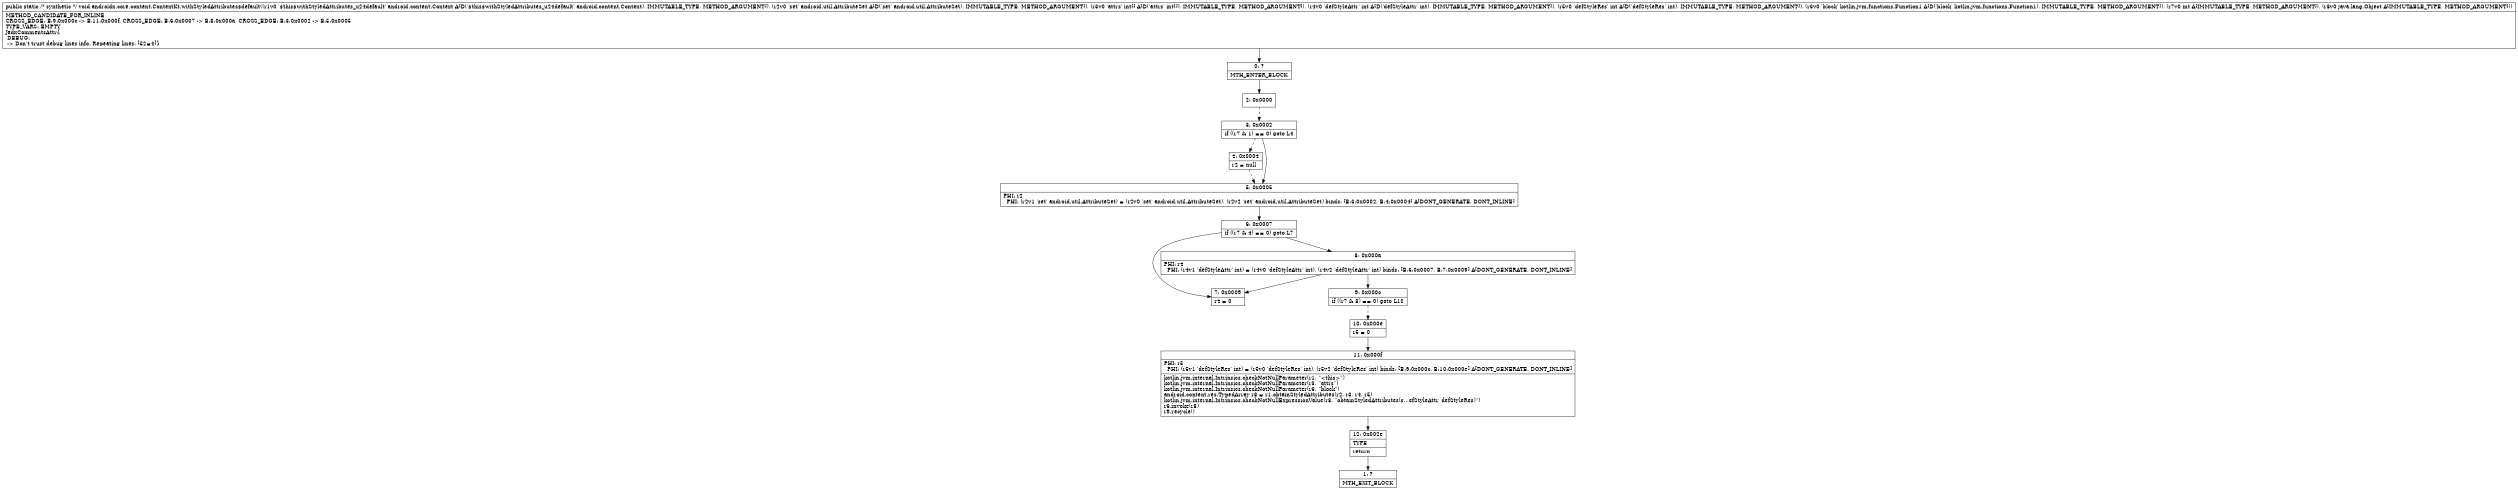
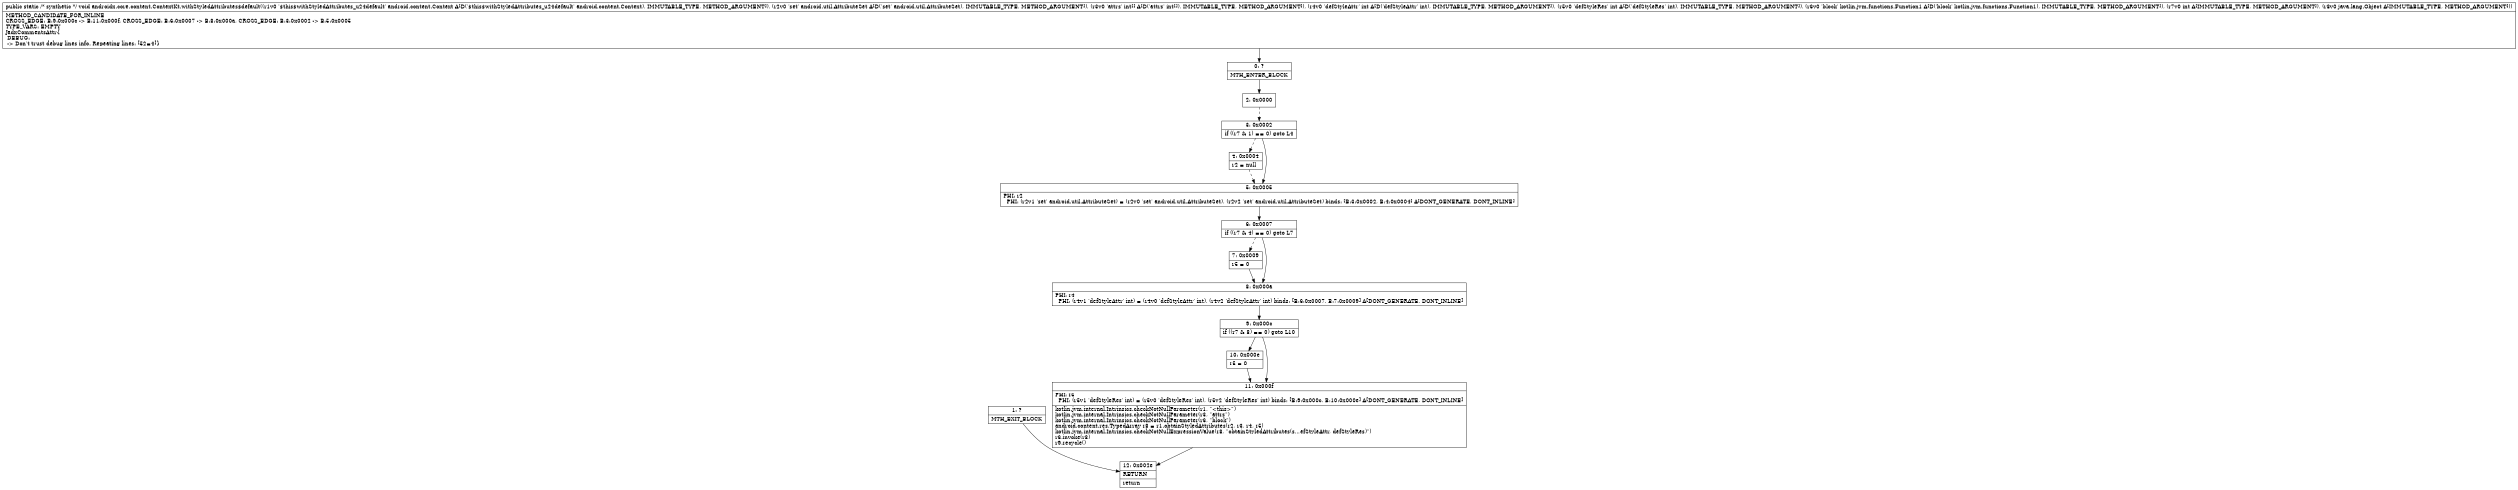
edge "6: 0x0007" -> "7: 0x0009": style solid -> dashed
edge "8: 0x000a" -> "7: 0x0009": reversed
node "7: 0x0009": text "r4 = 0" -> "r5 = 0"
edge "9: 0x000c" -> "10: 0x000e": style dashed -> solid
edge "9: 0x000c" -> "11: 0x000f": added
node "12: 0x002e": text "TYPE" -> "RETURN"
edge "12: 0x002e" -> "1: ?": reversed
